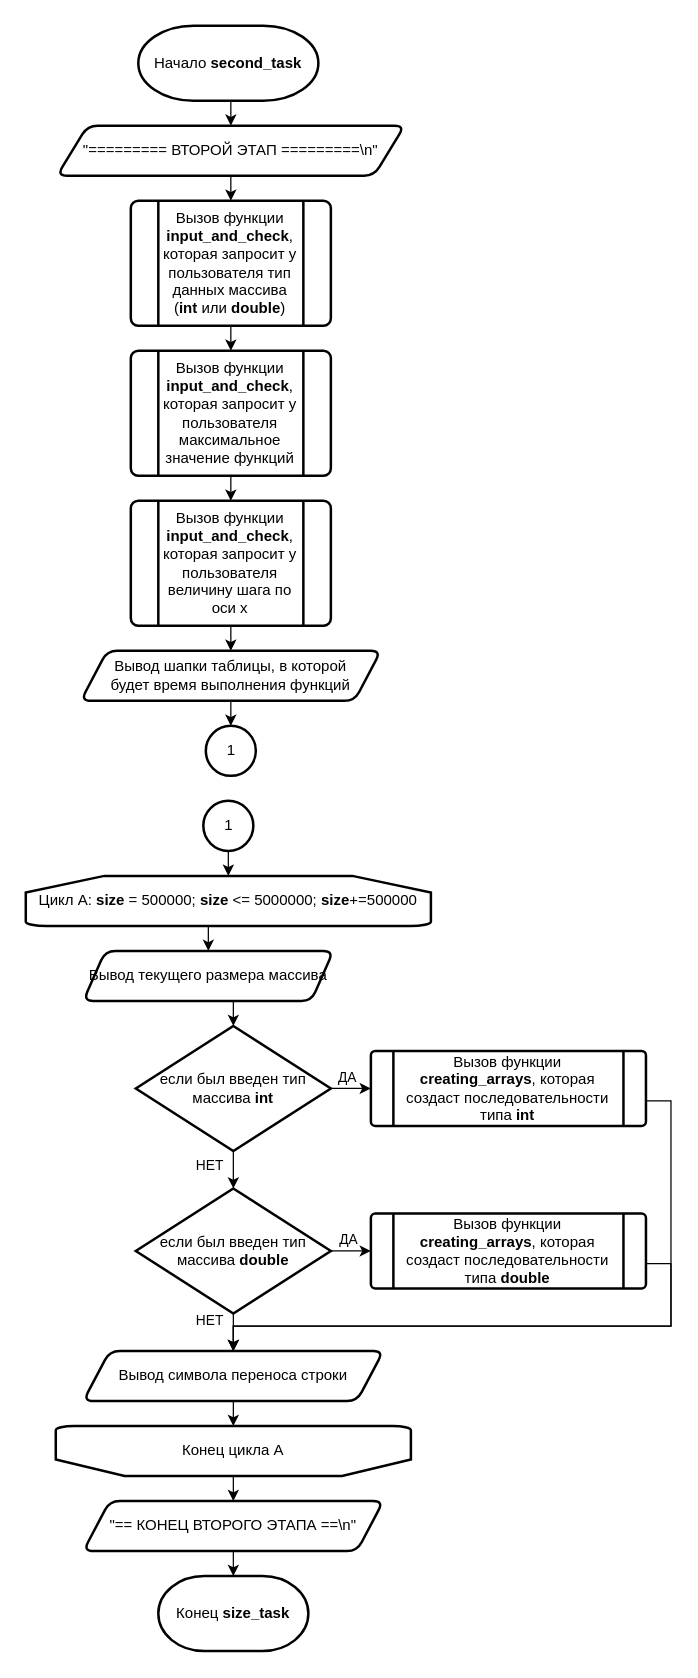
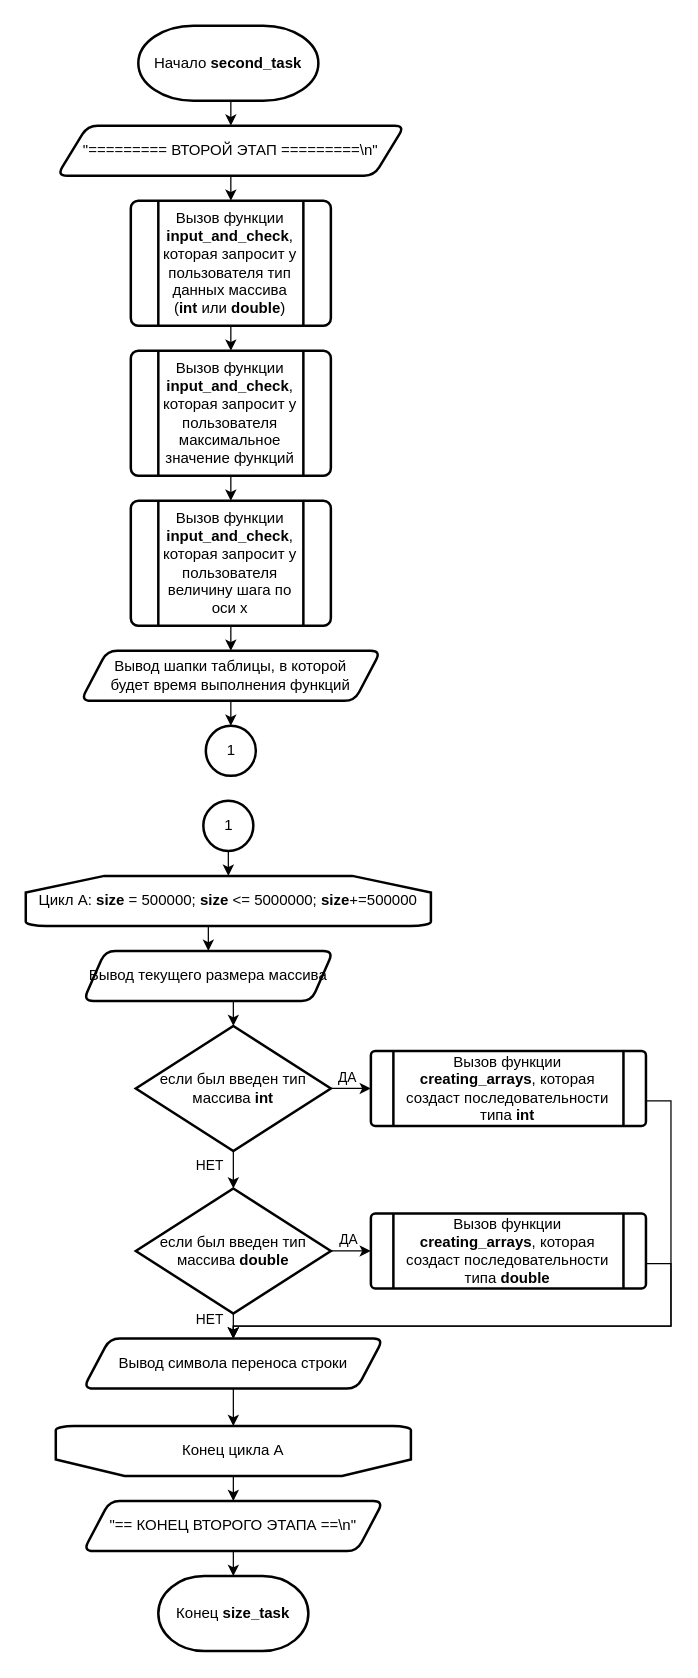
node "Вывод символа переноса строки": moved (233, 1376) -> (233, 1363)
